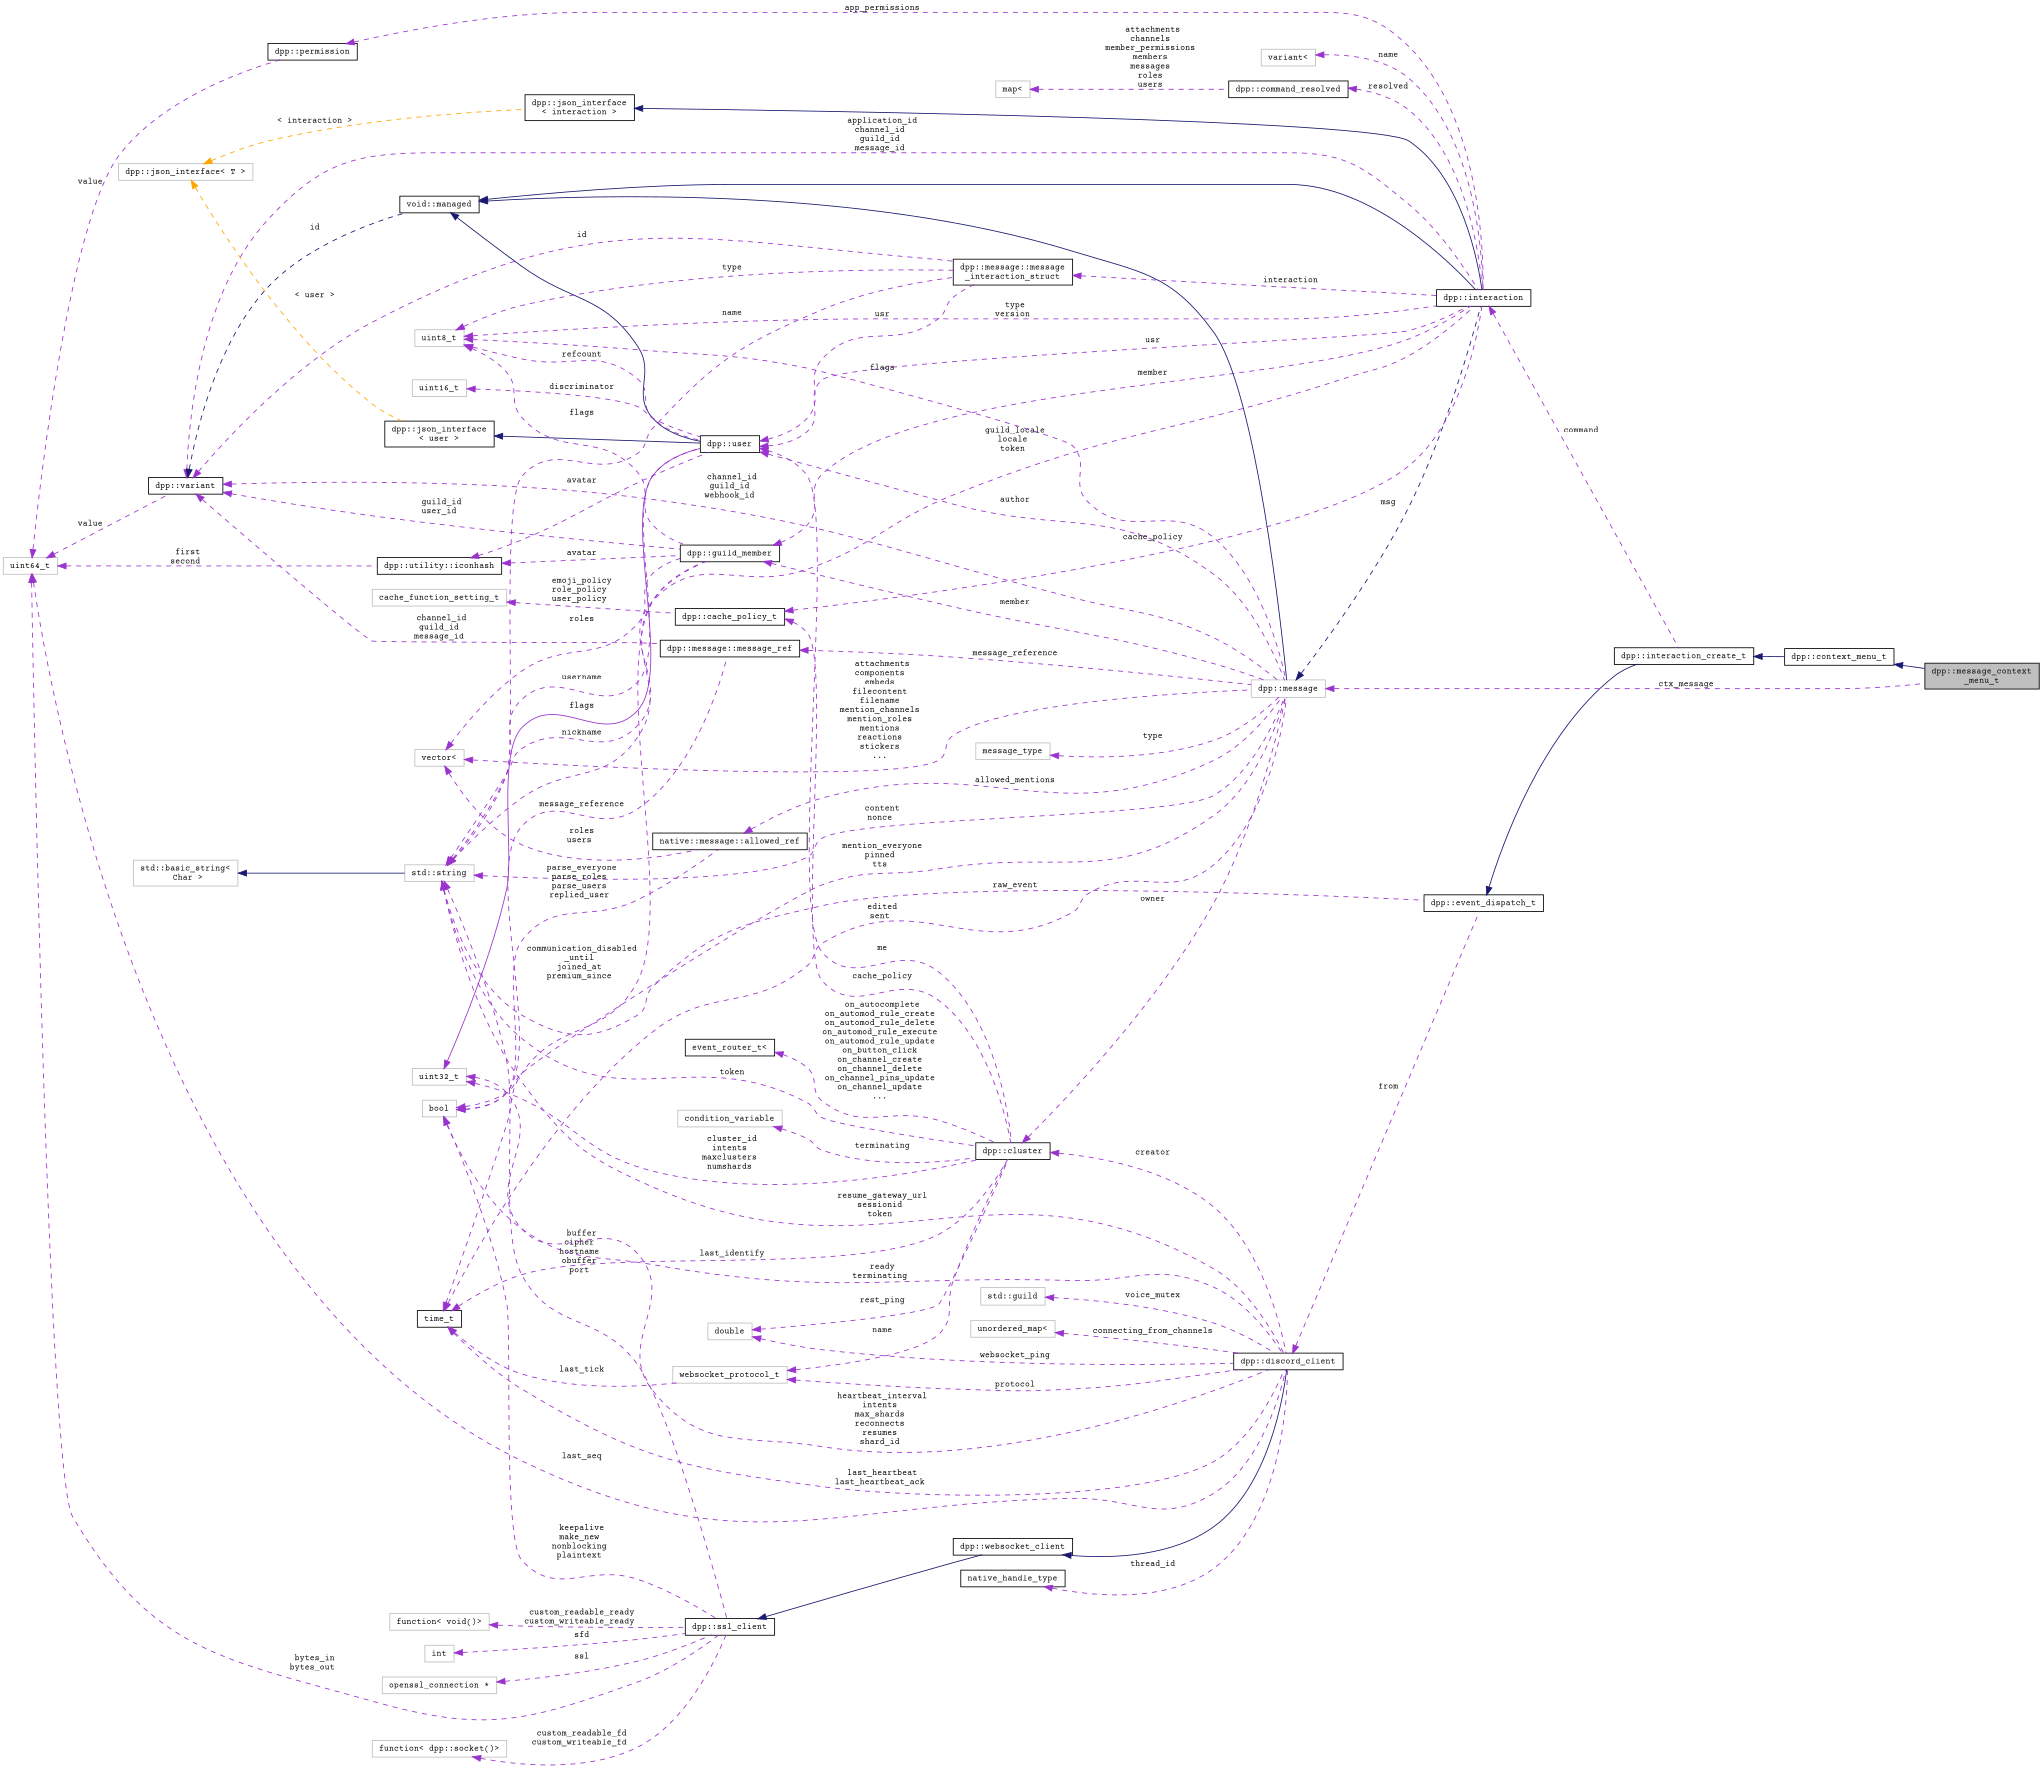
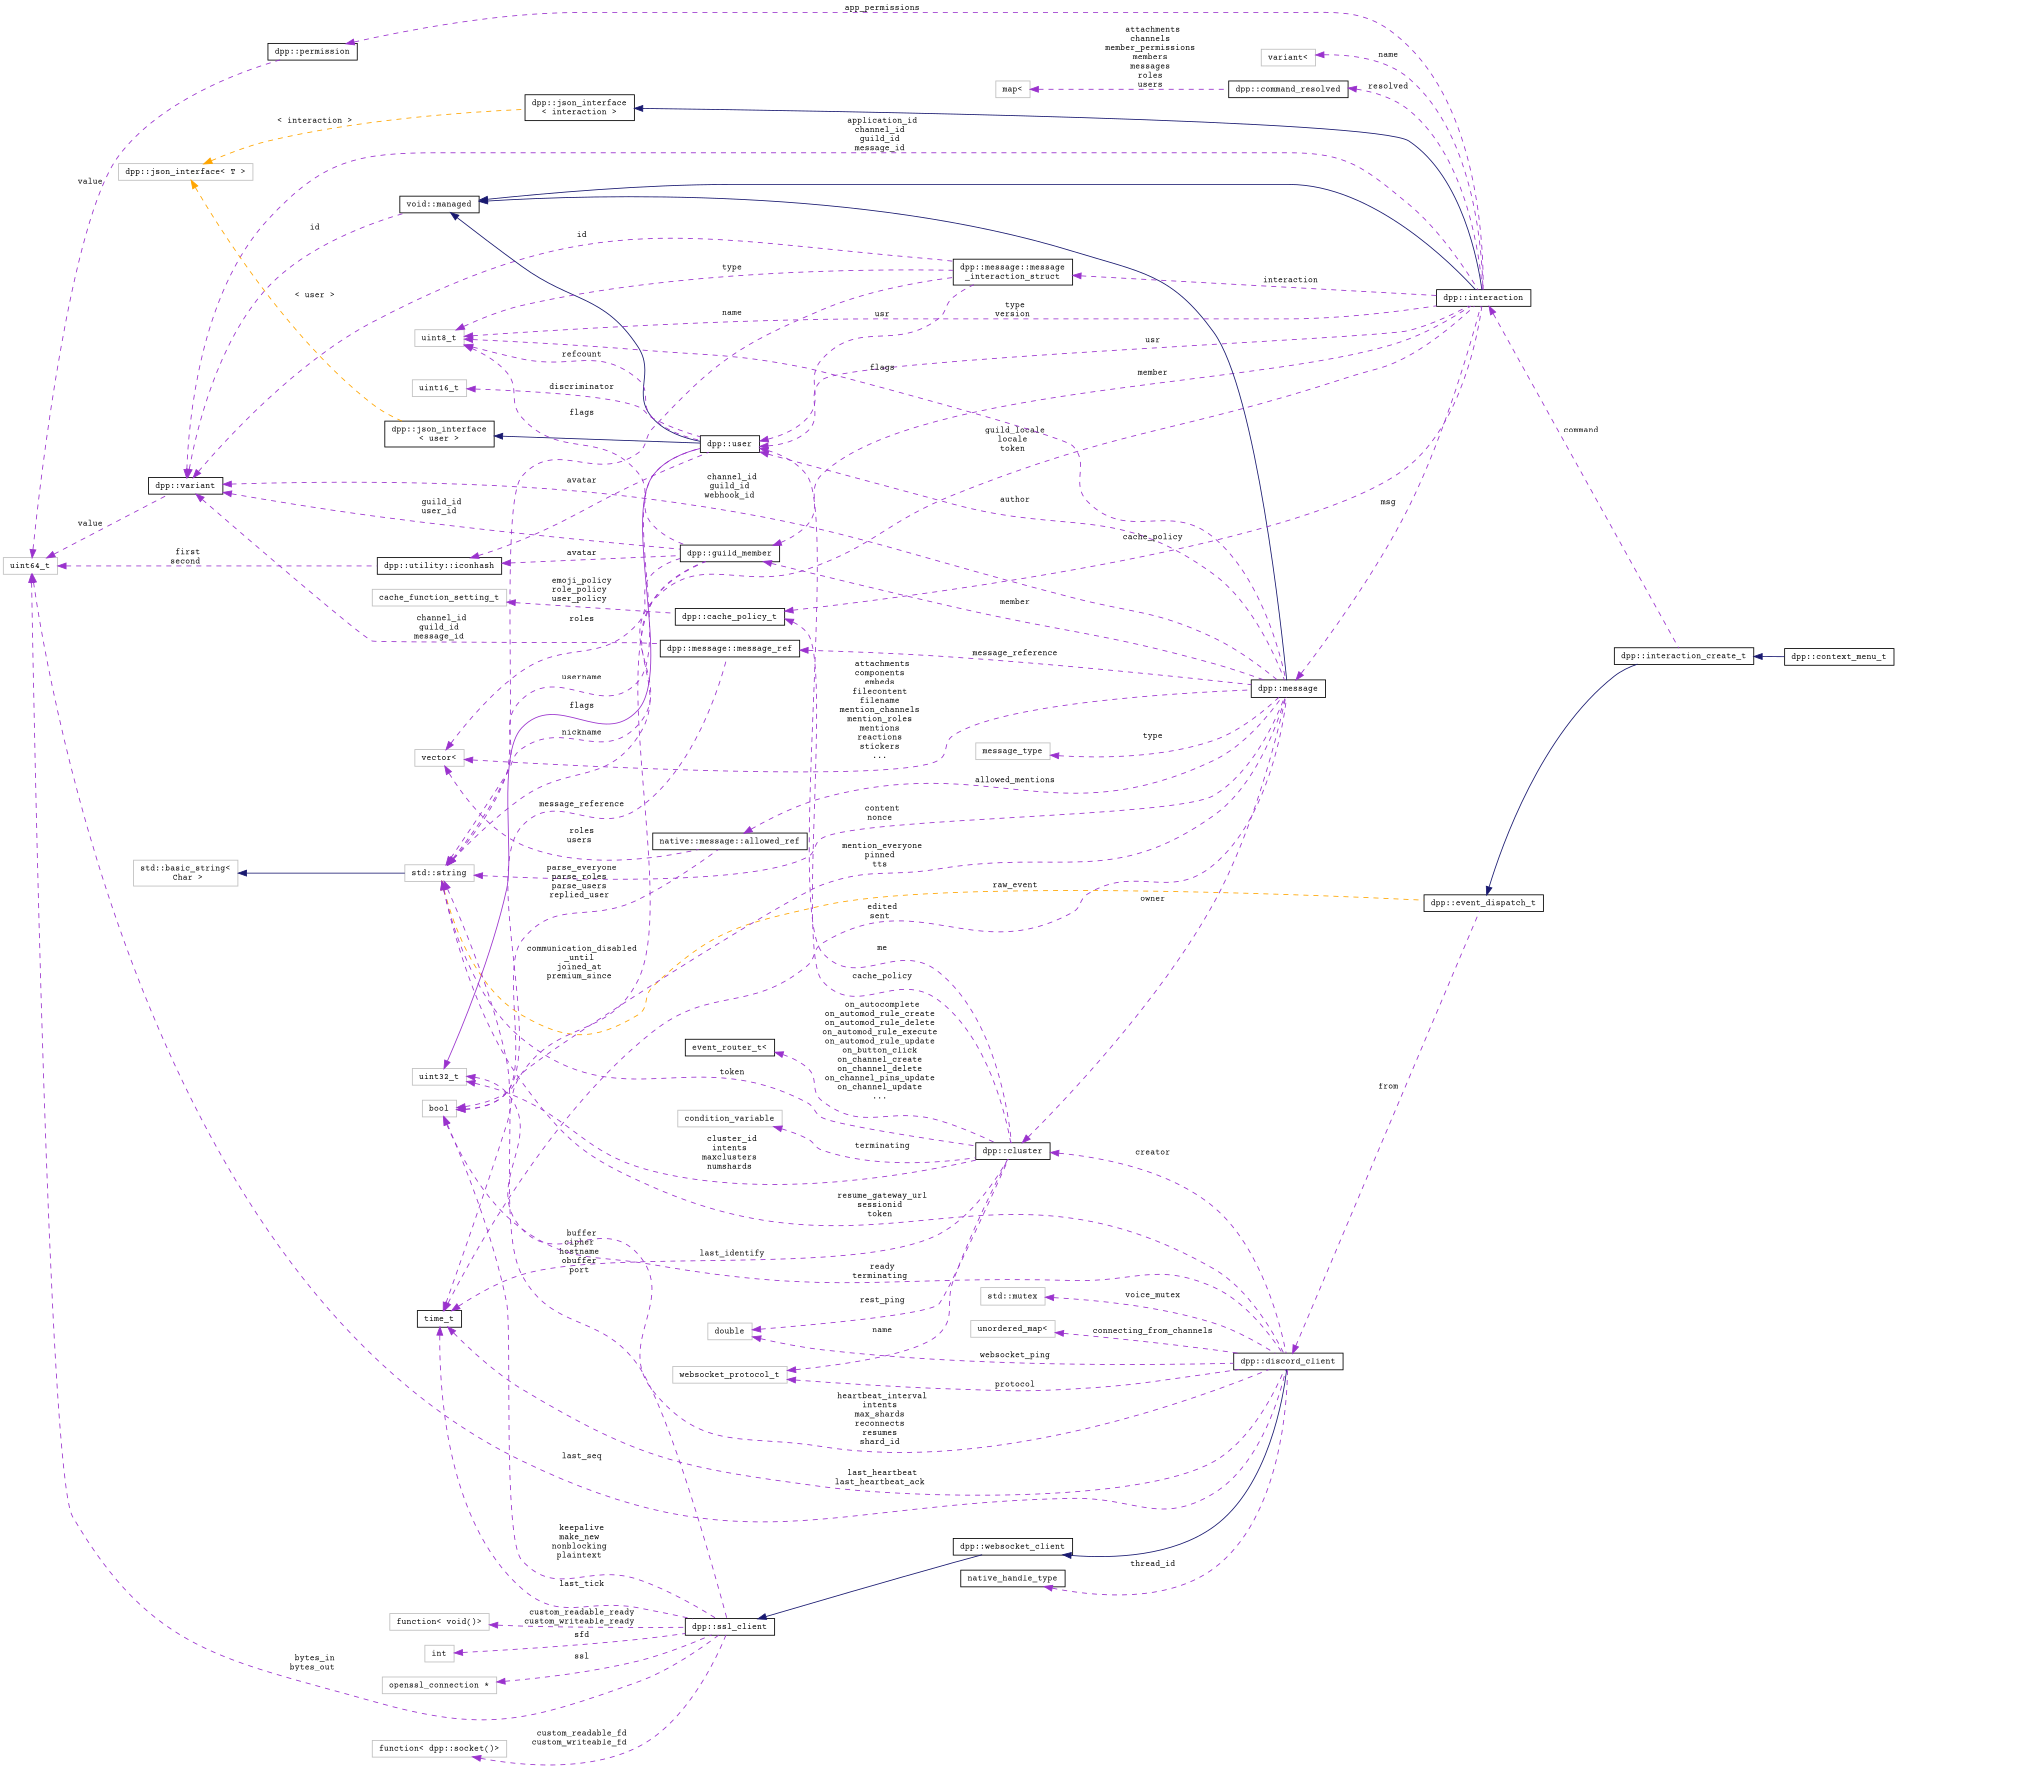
edge "void::managed" -> "dpp::variant": color midnightblue -> darkorchid3
edge "dpp::interaction" -> "dpp::message": color midnightblue -> darkorchid3
node "dpp::message_context _menu_t": removed
node "dpp::message": color grey75 -> black
edge "dpp::event_dispatch_t" -> "std::string": color darkorchid3 -> orange
node "std::guild": label "std::guild" -> "std::mutex"
edge "websocket_protocol_t" -> "time_t": now "dpp::ssl_client" -> "time_t"
